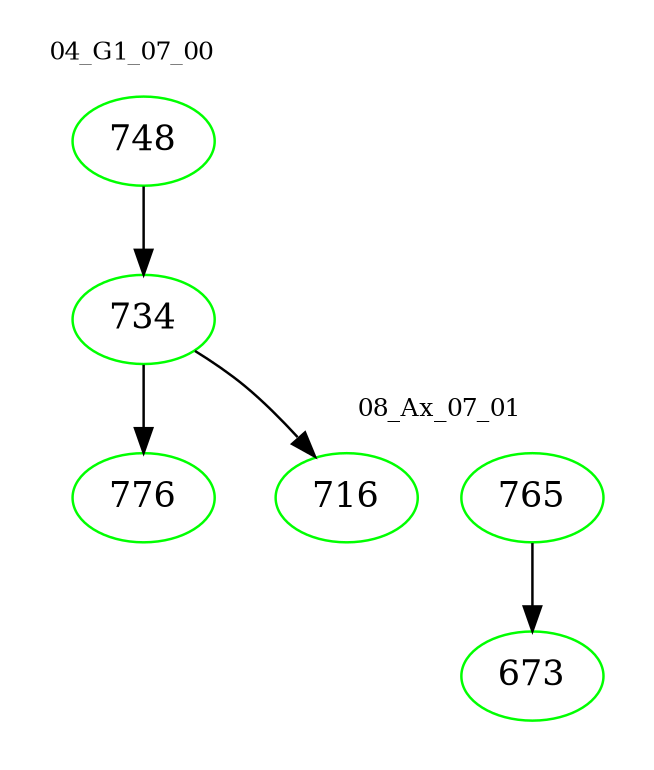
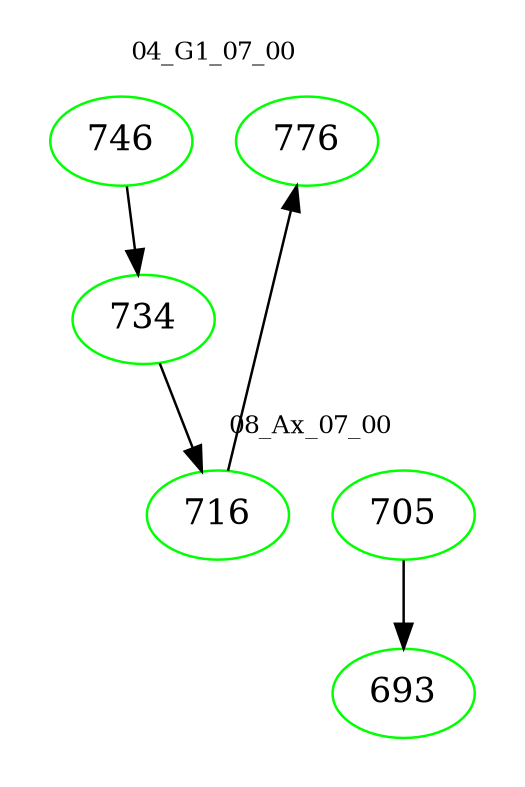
node "748": label "748" -> "746"
edge "734" -> "776": now "716" -> "776"
cluster "08_Ax_07_01": label "08_Ax_07_01" -> "08_Ax_07_00"
node "765": label "765" -> "705"
node "673": label "673" -> "693"
